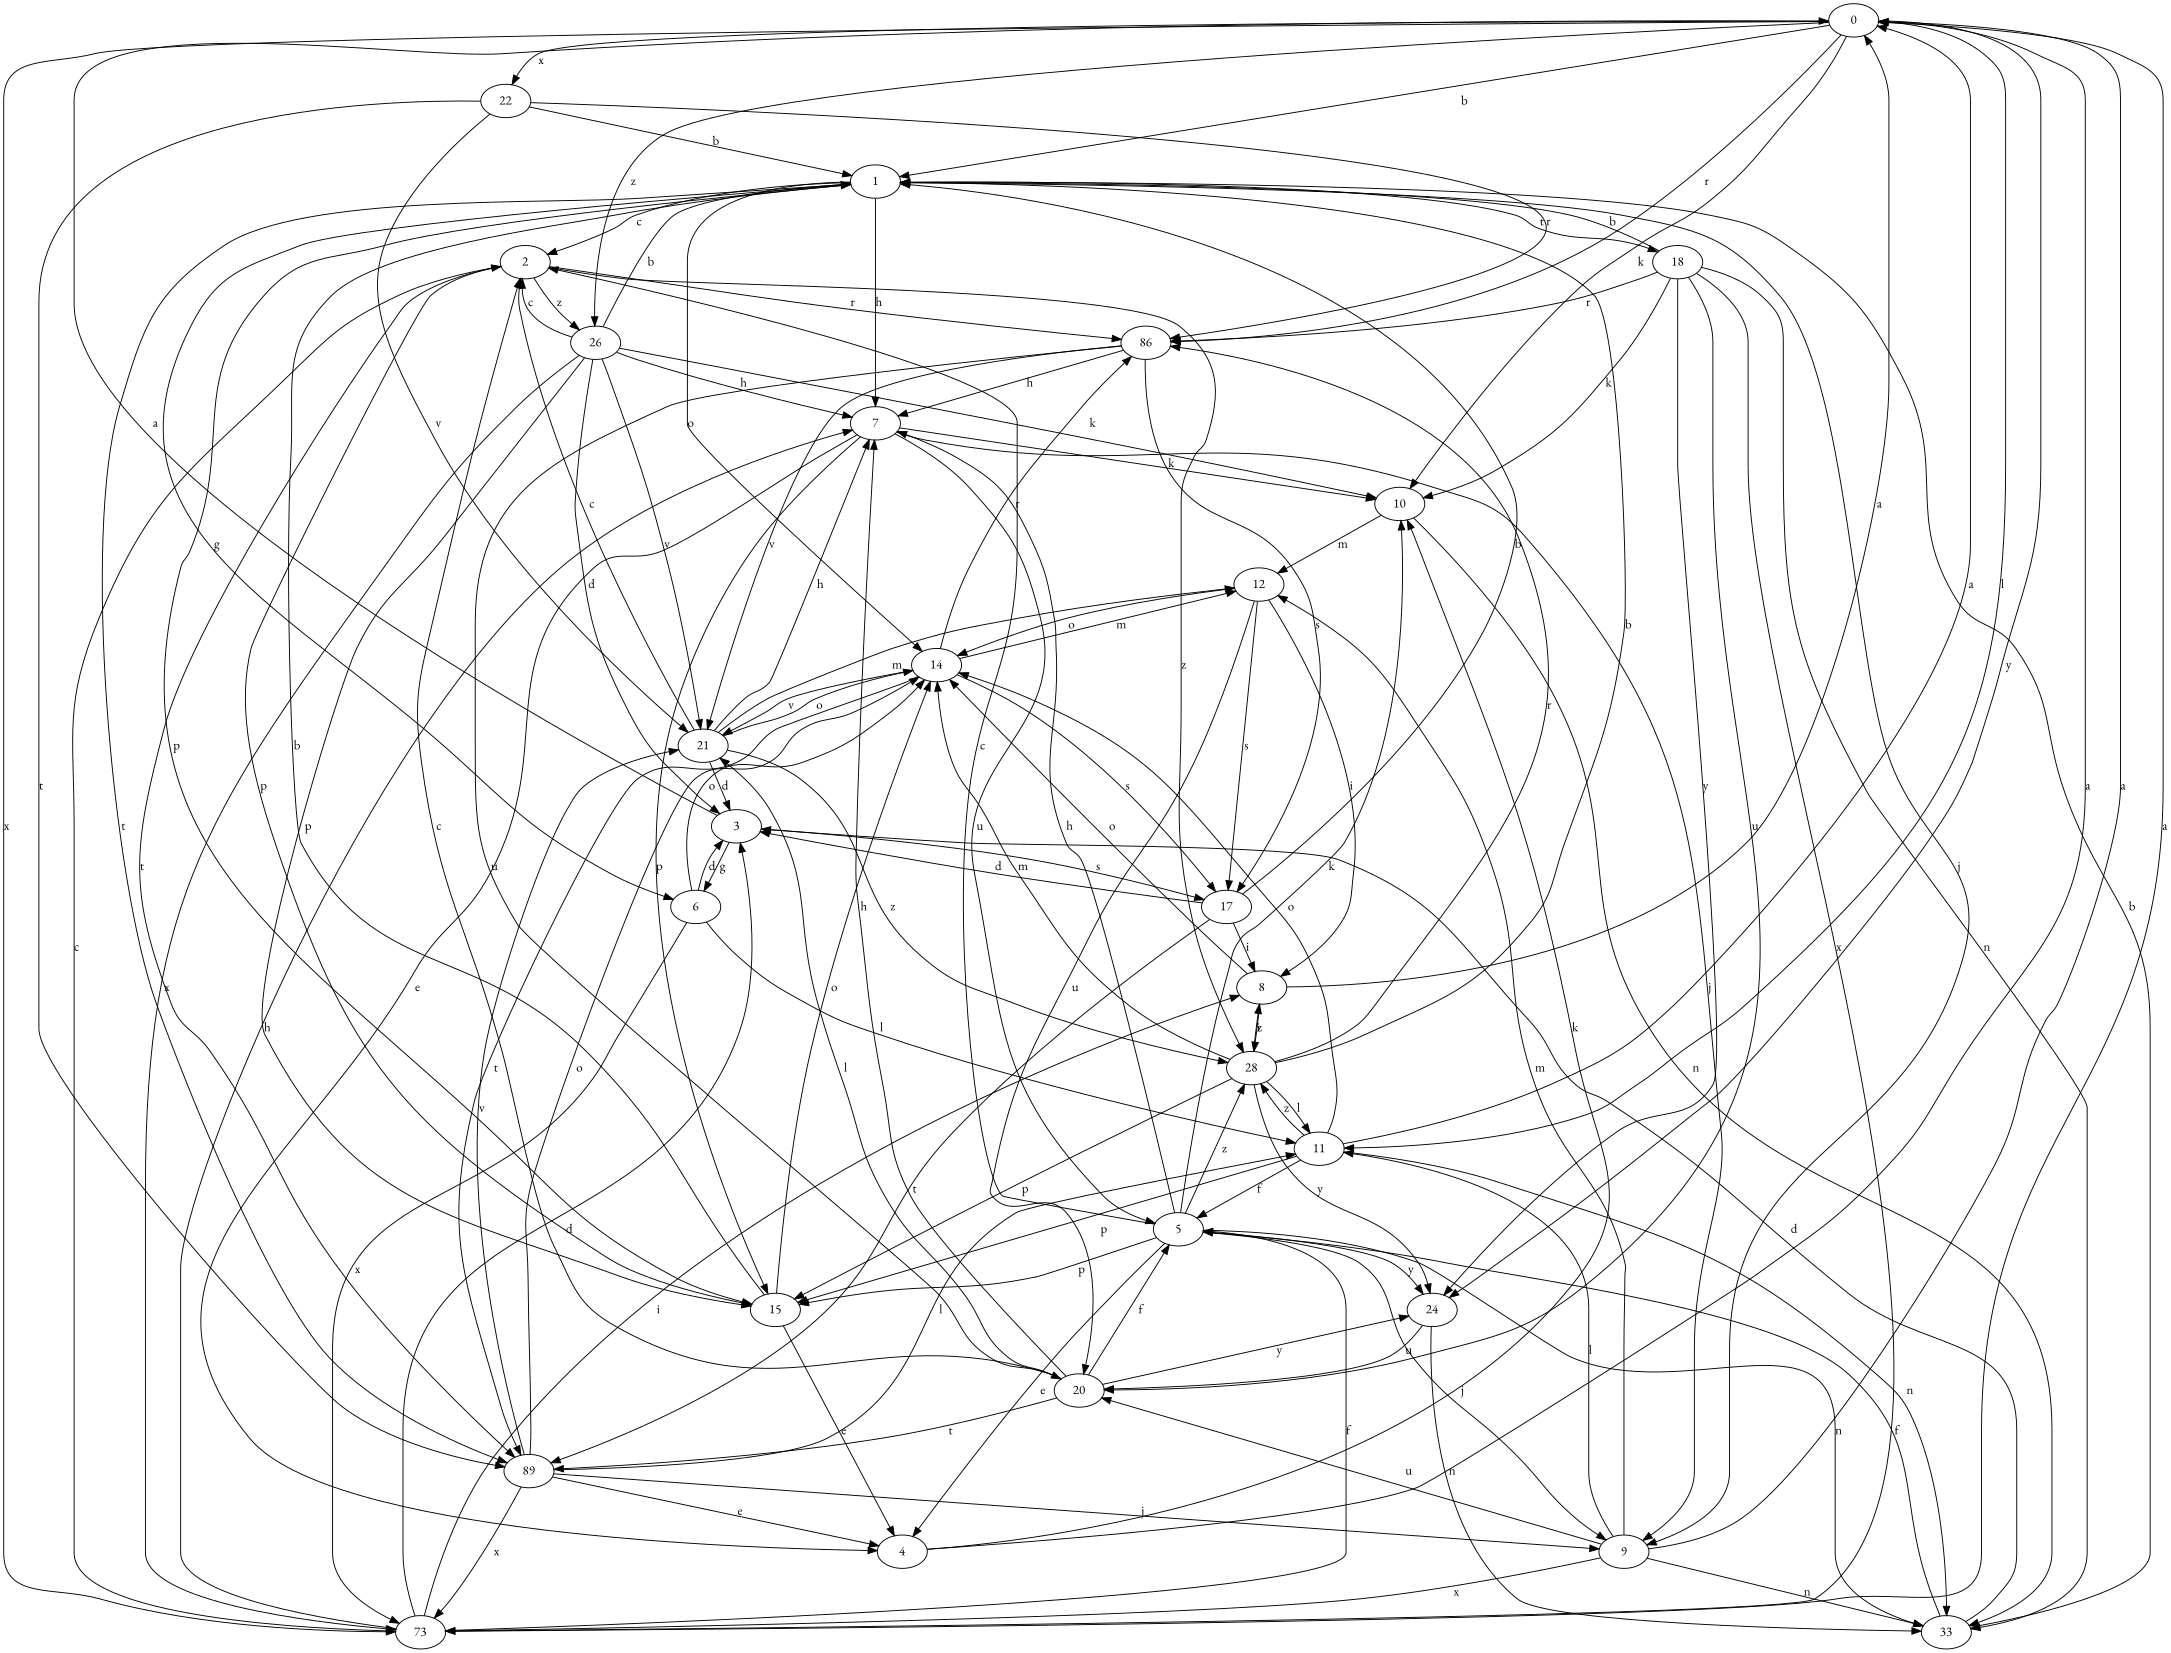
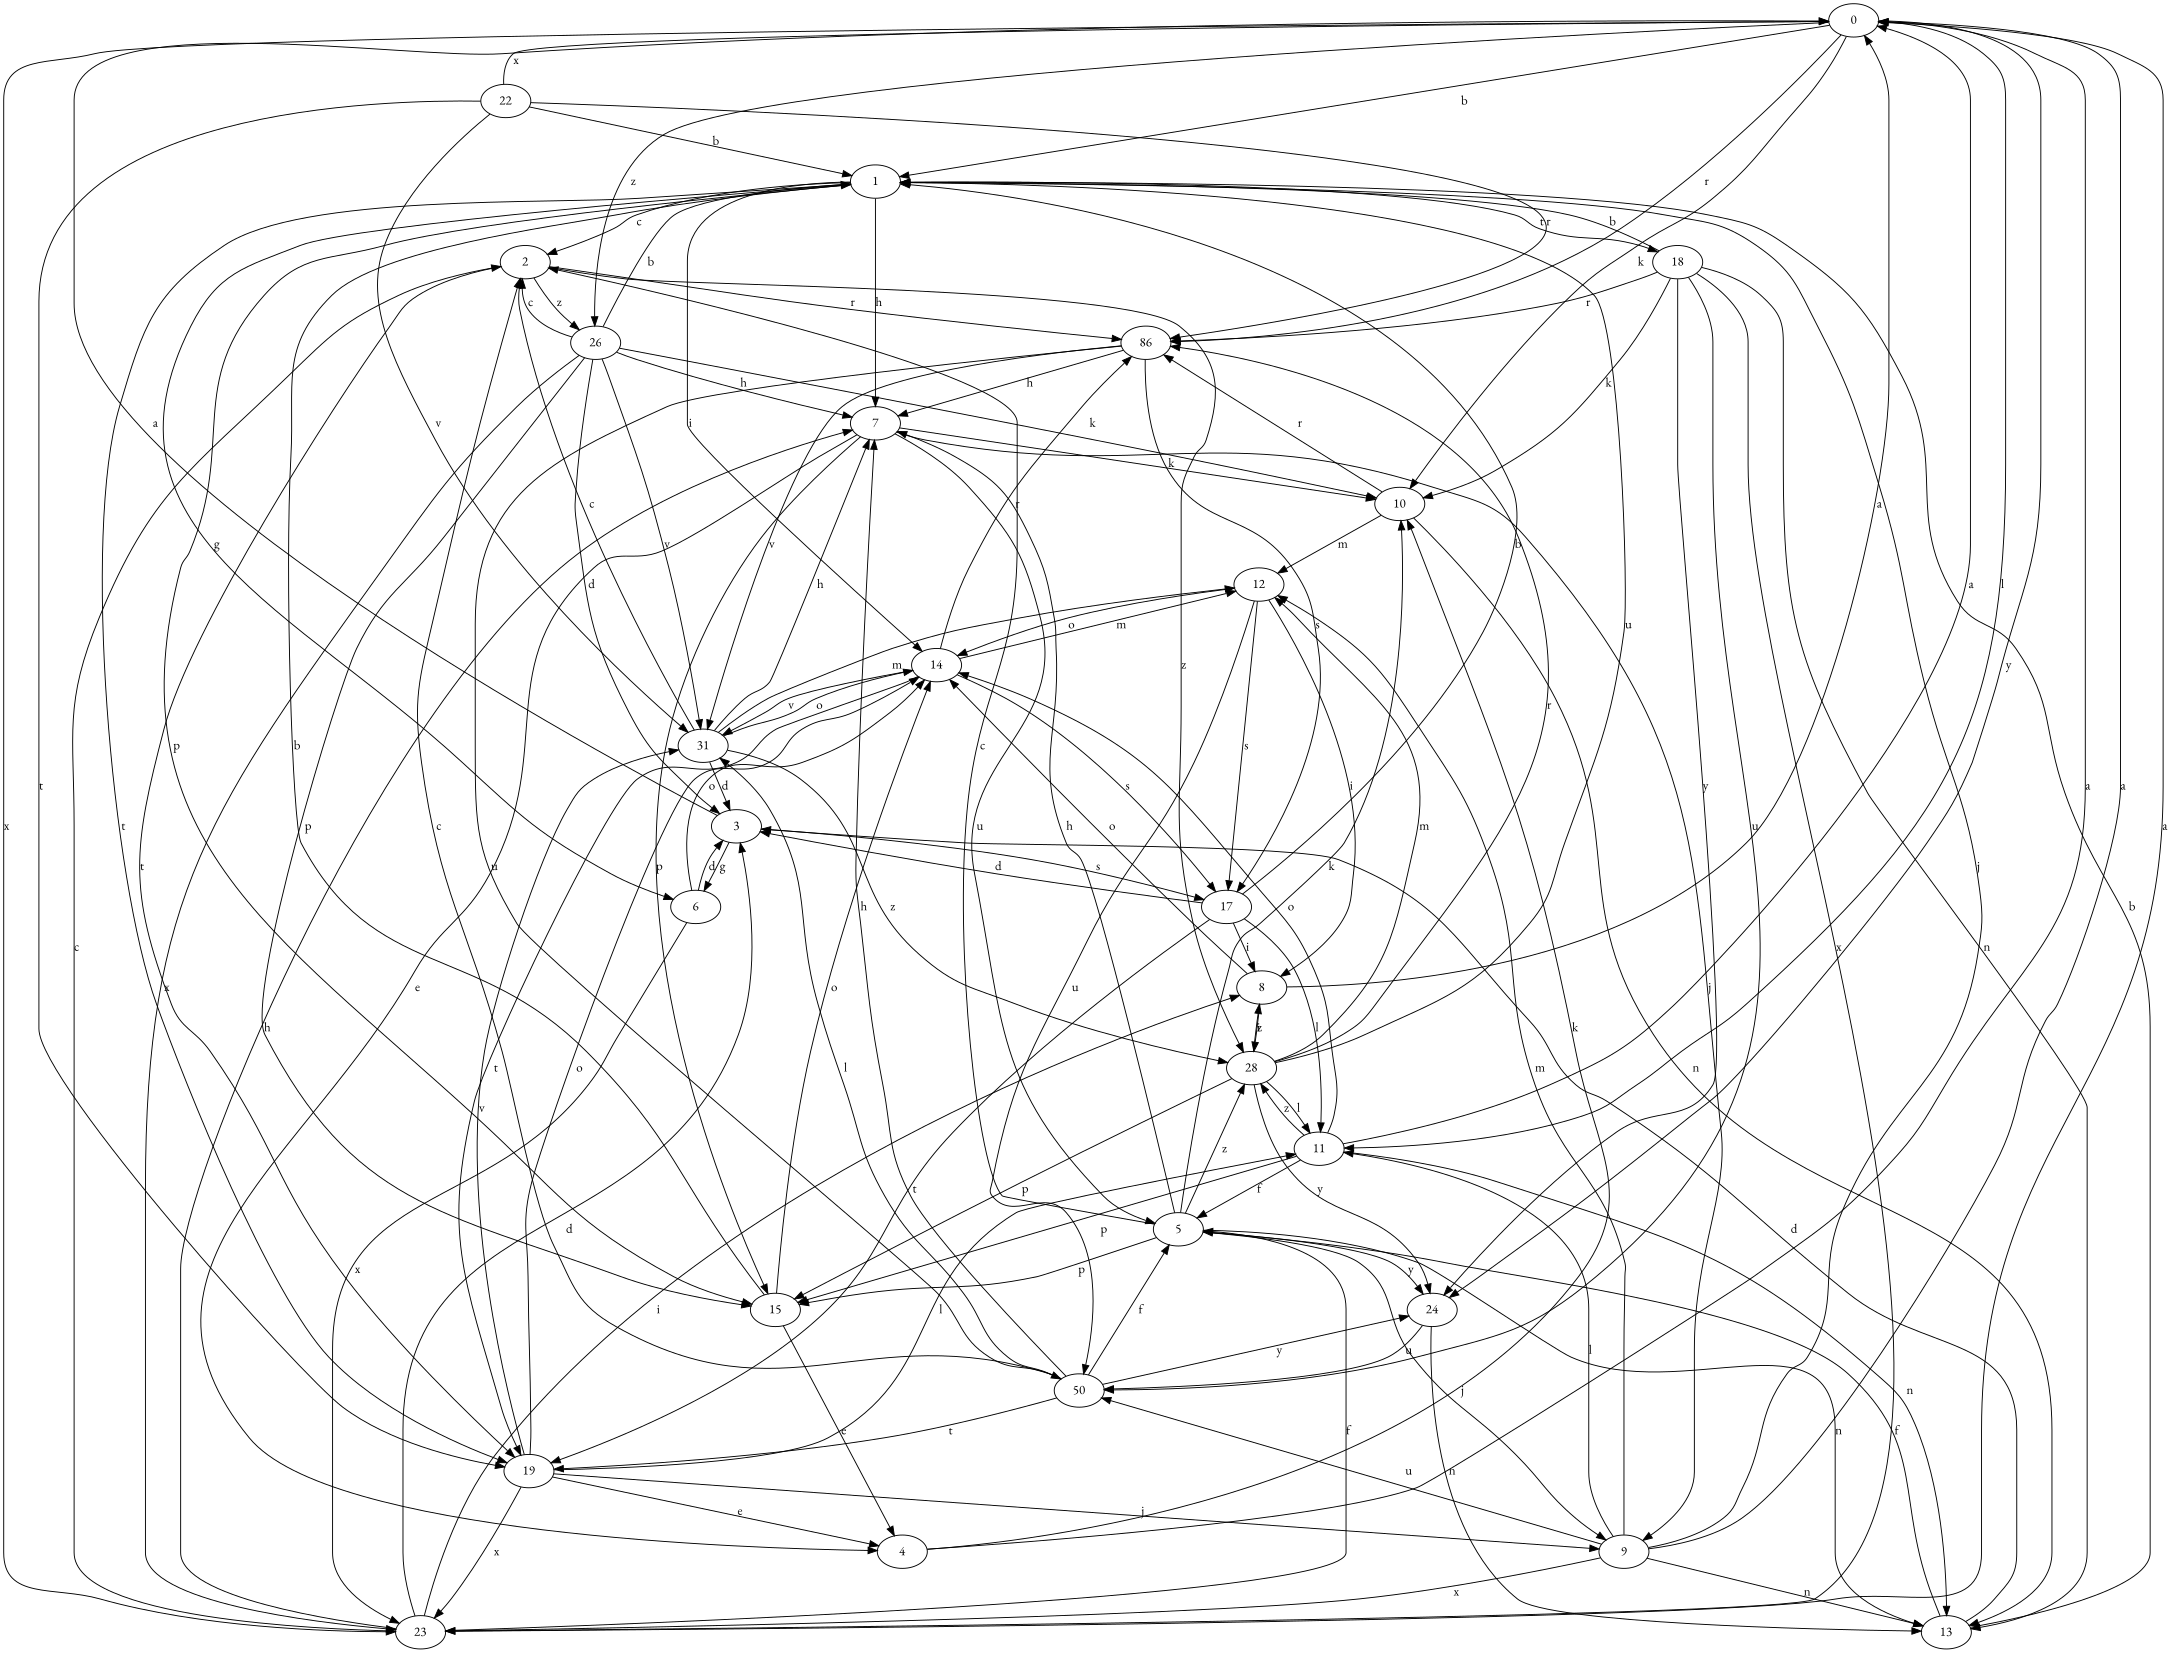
edge "0" -> "22": reversed
edge "1" -> "14": label "o" -> "i"
edge "10" -> "86": added, label "r"
edge "1" -> "9": reversed
edge "28" -> "1": label "b" -> "u"
node "21": label "21" -> "31"
edge "2" -> "15": removed, label "p"
edge "28" -> "14": now "28" -> "12"
edge "6" -> "11": now "17" -> "11"
edge "5" -> "4": removed, label "e"
node "20": label "20" -> "50"
node "89": label "89" -> "19"
node "73": label "73" -> "23"
node "33": label "33" -> "13"
